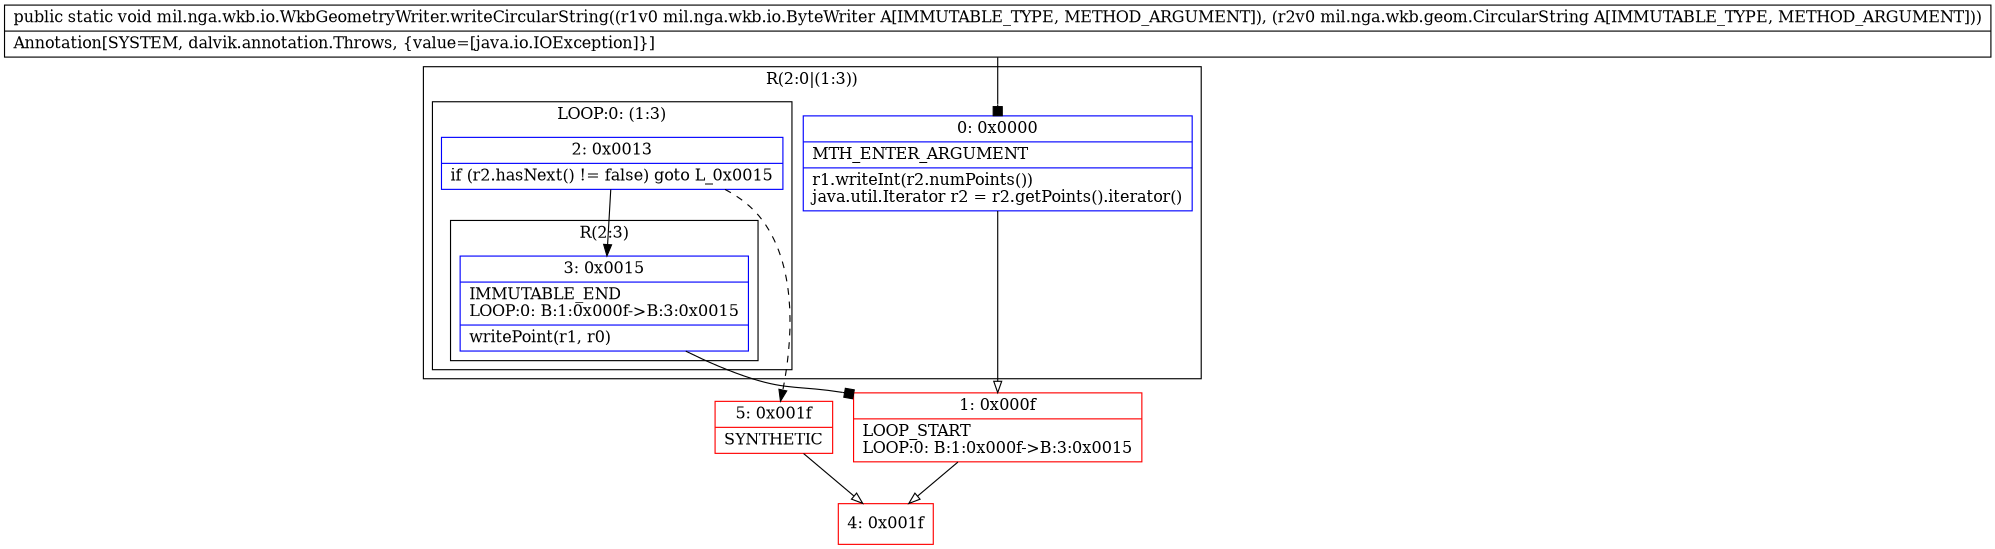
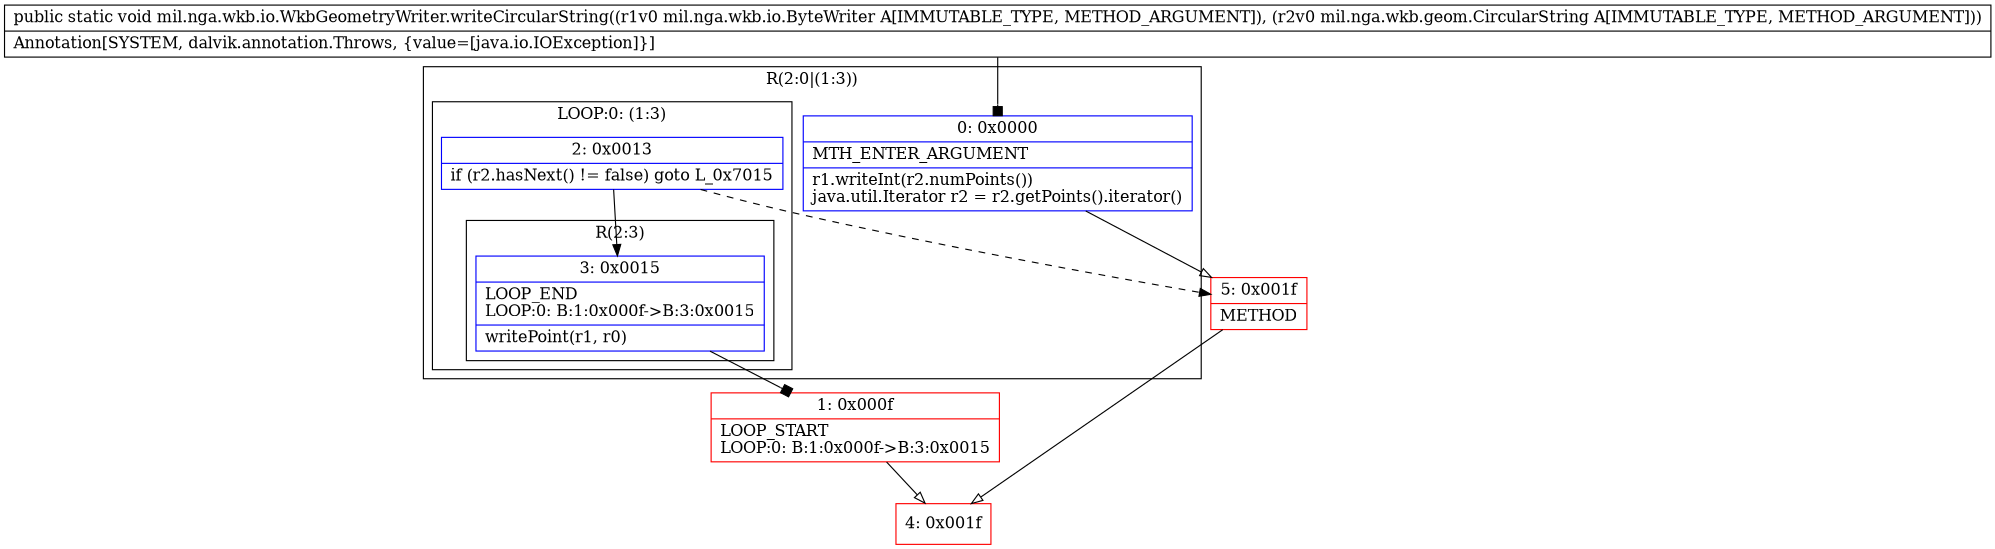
node "2: 0x0013": text "if (r2.hasNext() != false) goto L_0x0015" -> "if (r2.hasNext() != false) goto L_0x7015"
node "3: 0x0015": text "IMMUTABLE_END" -> "LOOP_END"
edge "0: 0x0000" -> "1: 0x000f": now "0: 0x0000" -> "5: 0x001f"
node "5: 0x001f": text "SYNTHETIC" -> "METHOD"
